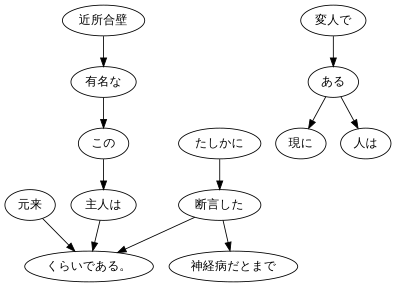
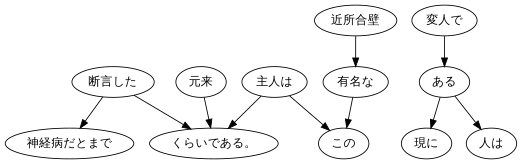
node "たしかに": removed
edge "この" -> "主人は": reversed
